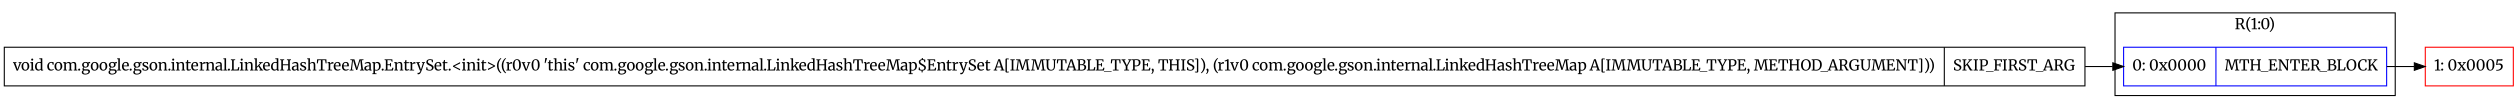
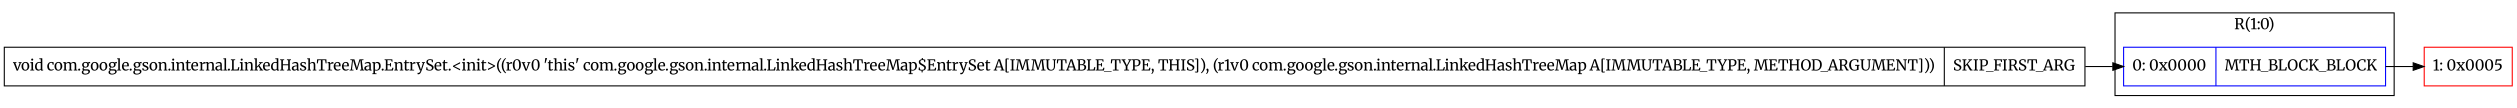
node "0: 0x0000": text "MTH_ENTER_BLOCK" -> "MTH_BLOCK_BLOCK"
